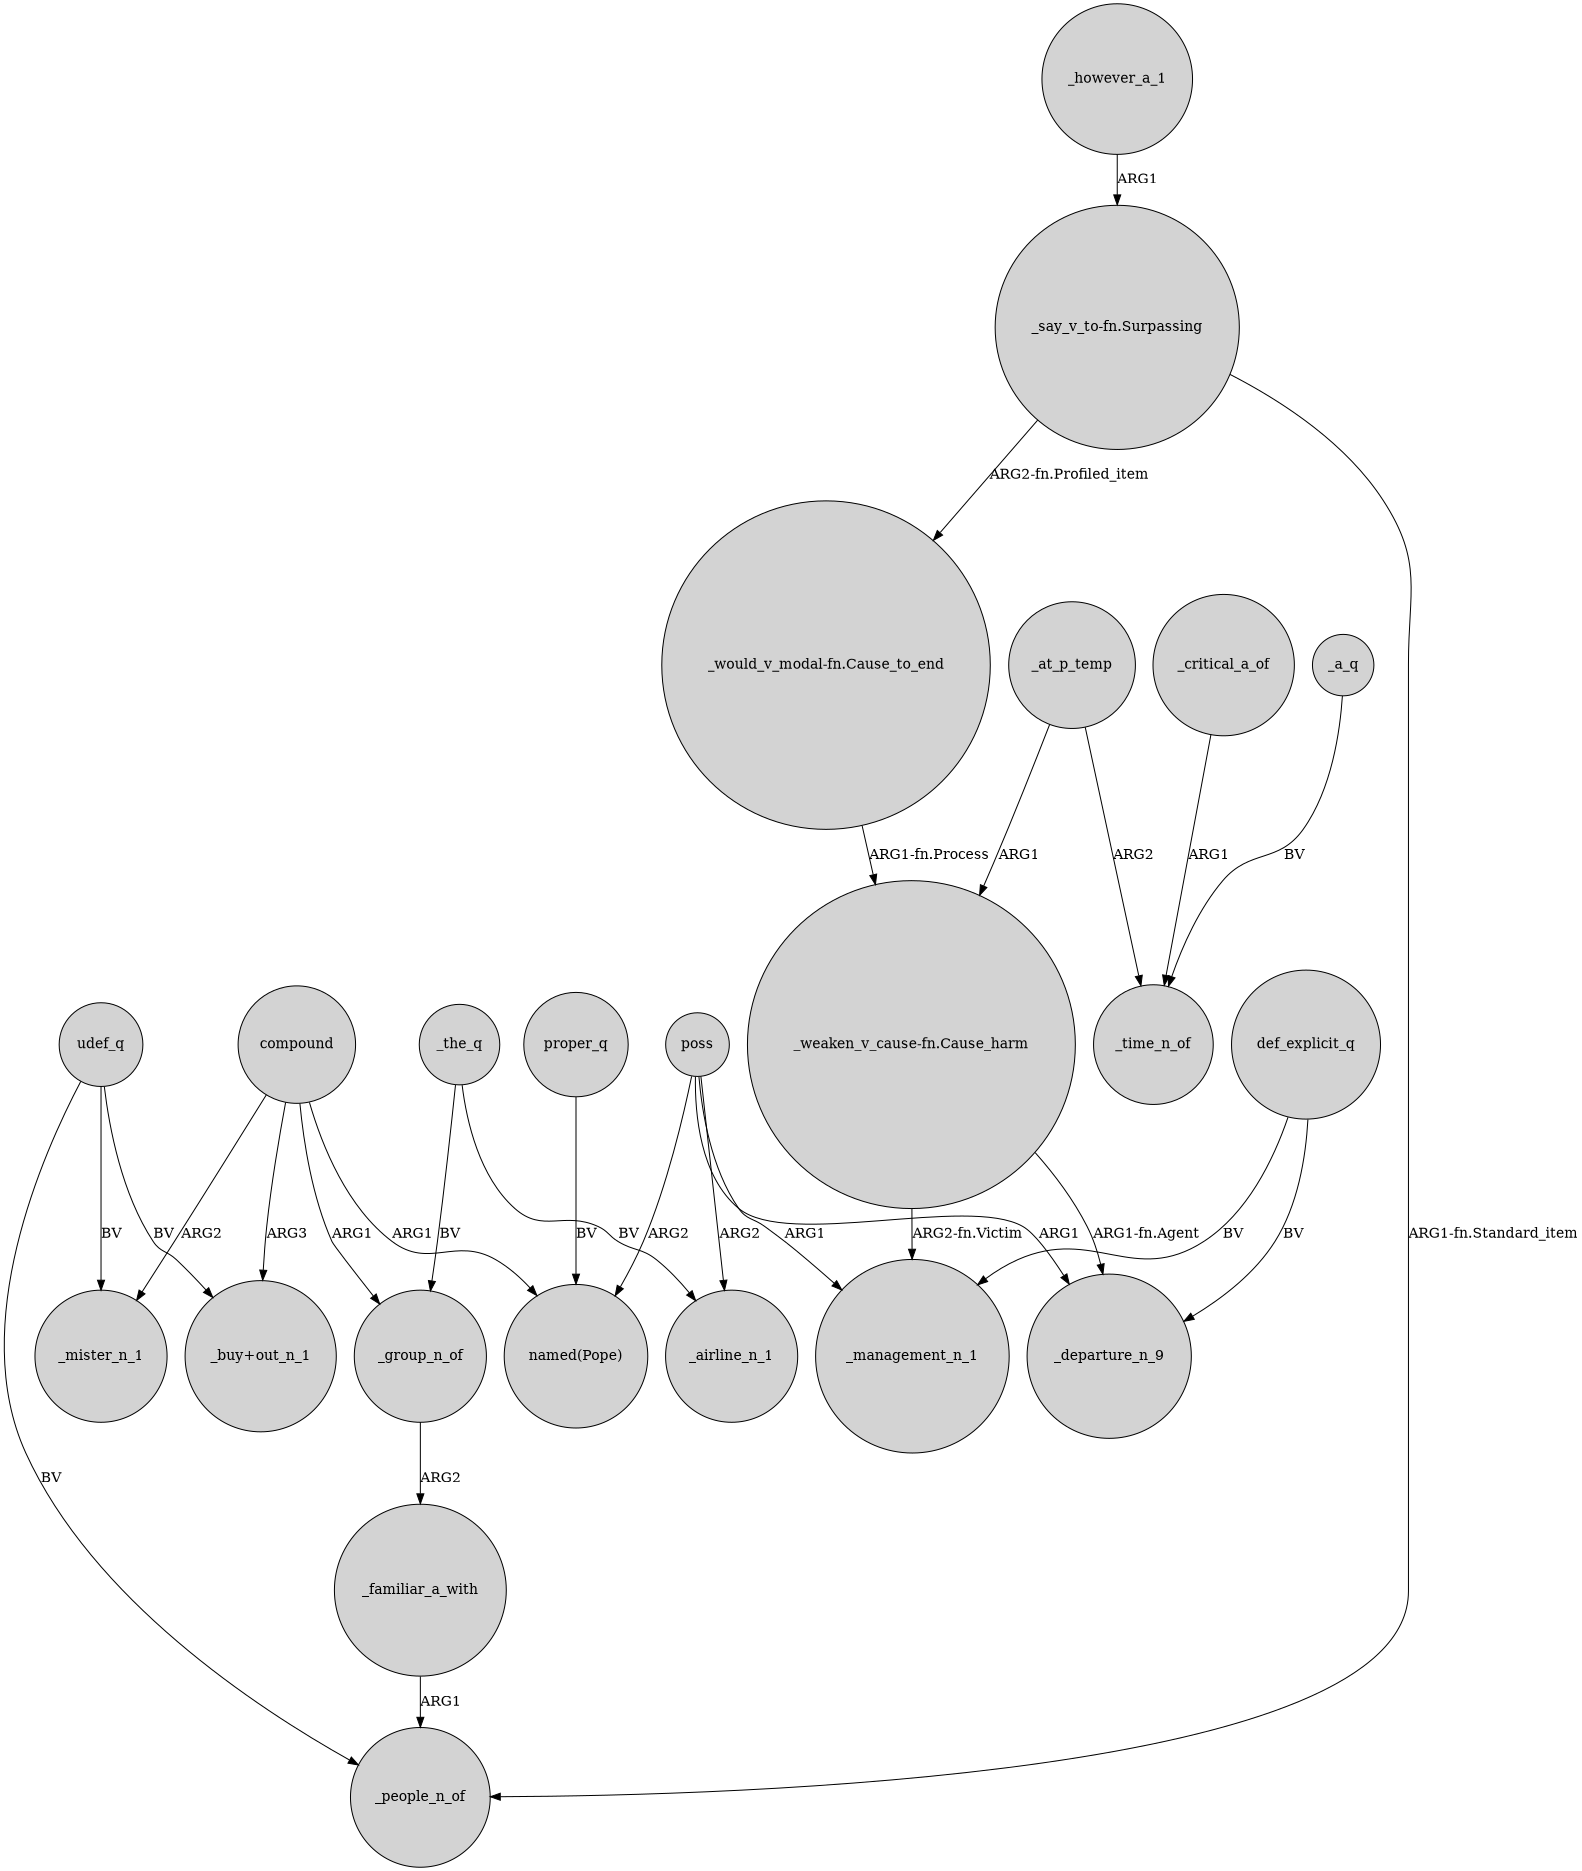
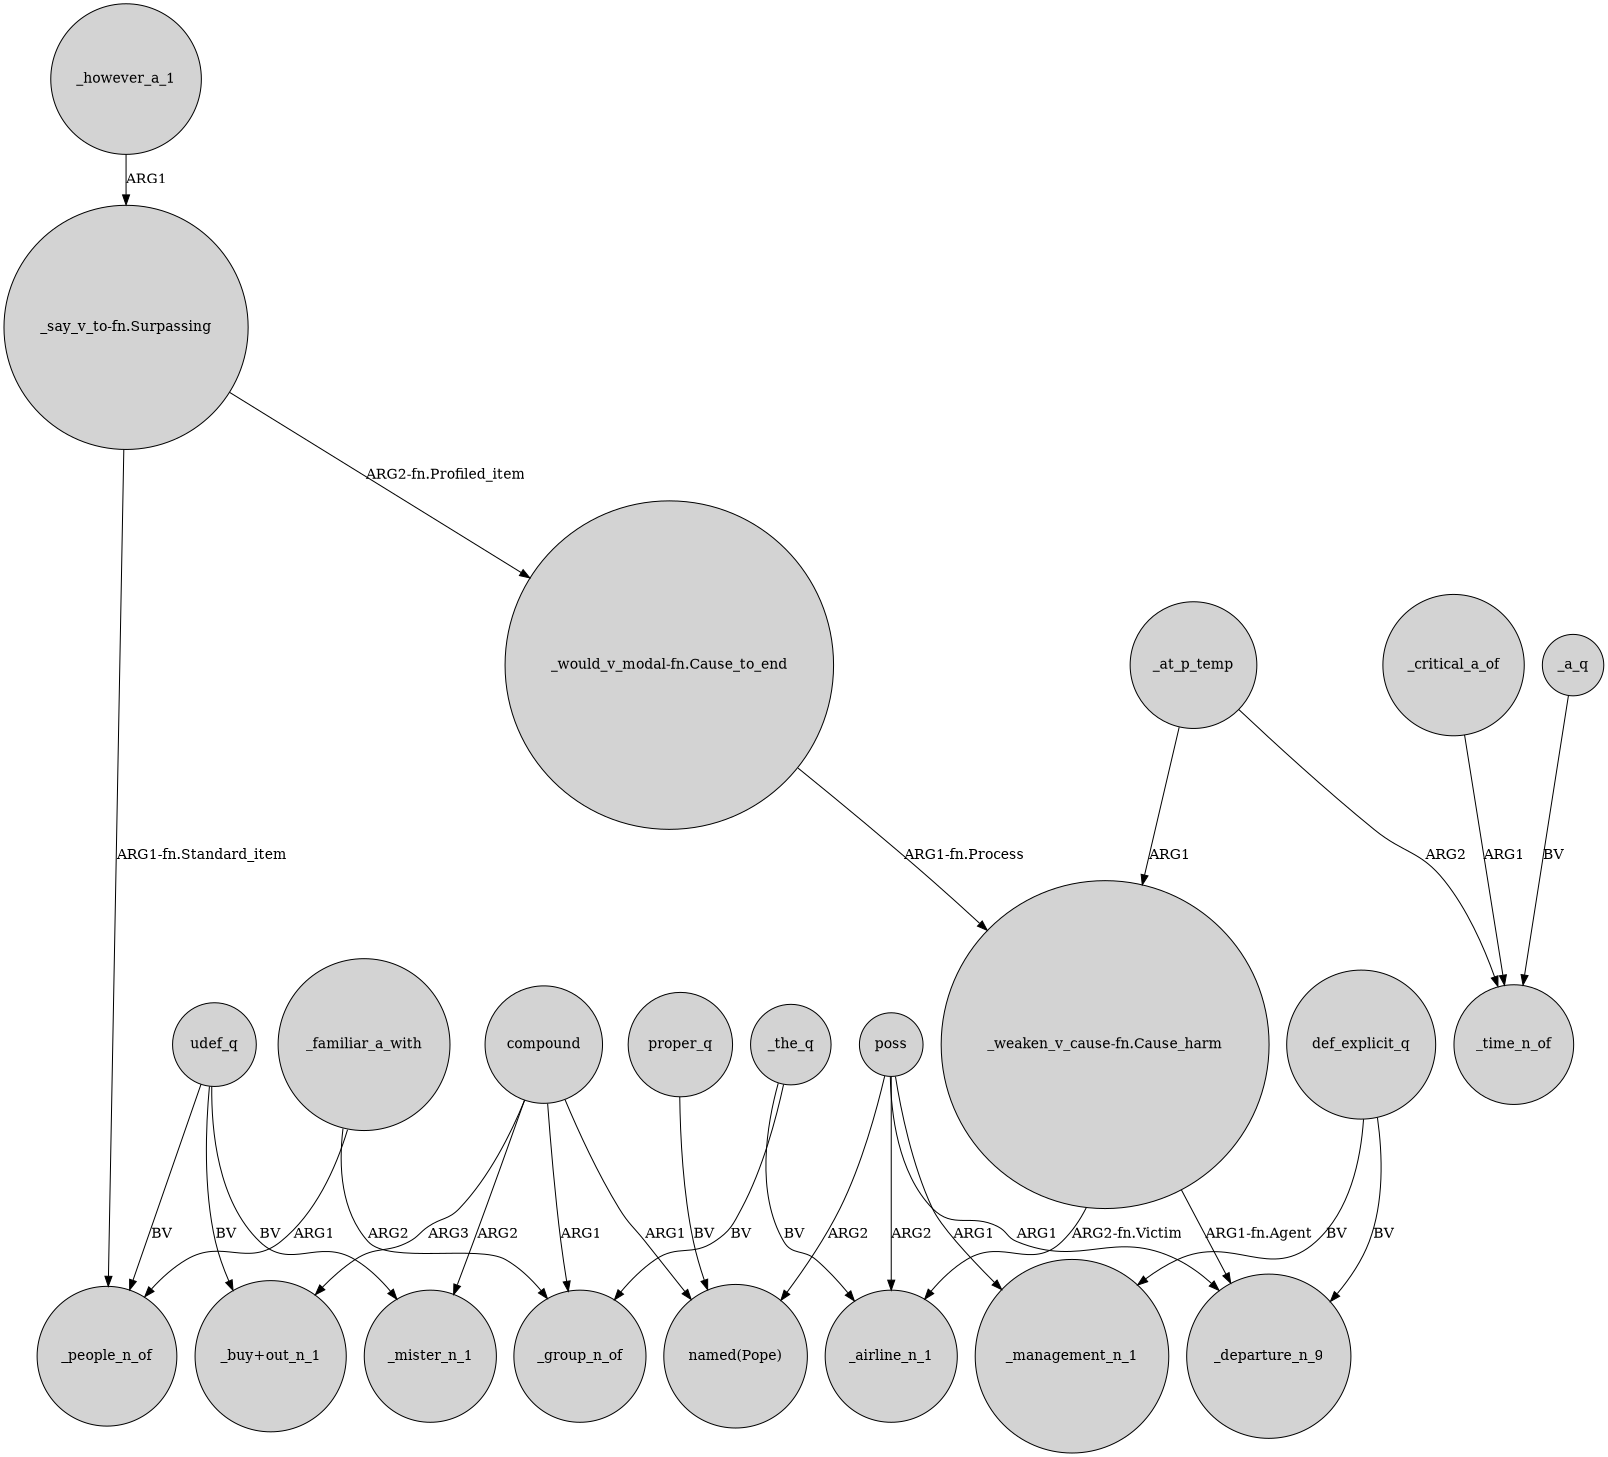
edge "_weaken_v_cause-fn.Cause_harm" -> "_management_n_1": now "_weaken_v_cause-fn.Cause_harm" -> "_airline_n_1"
edge "_group_n_of" -> "_familiar_a_with": reversed
